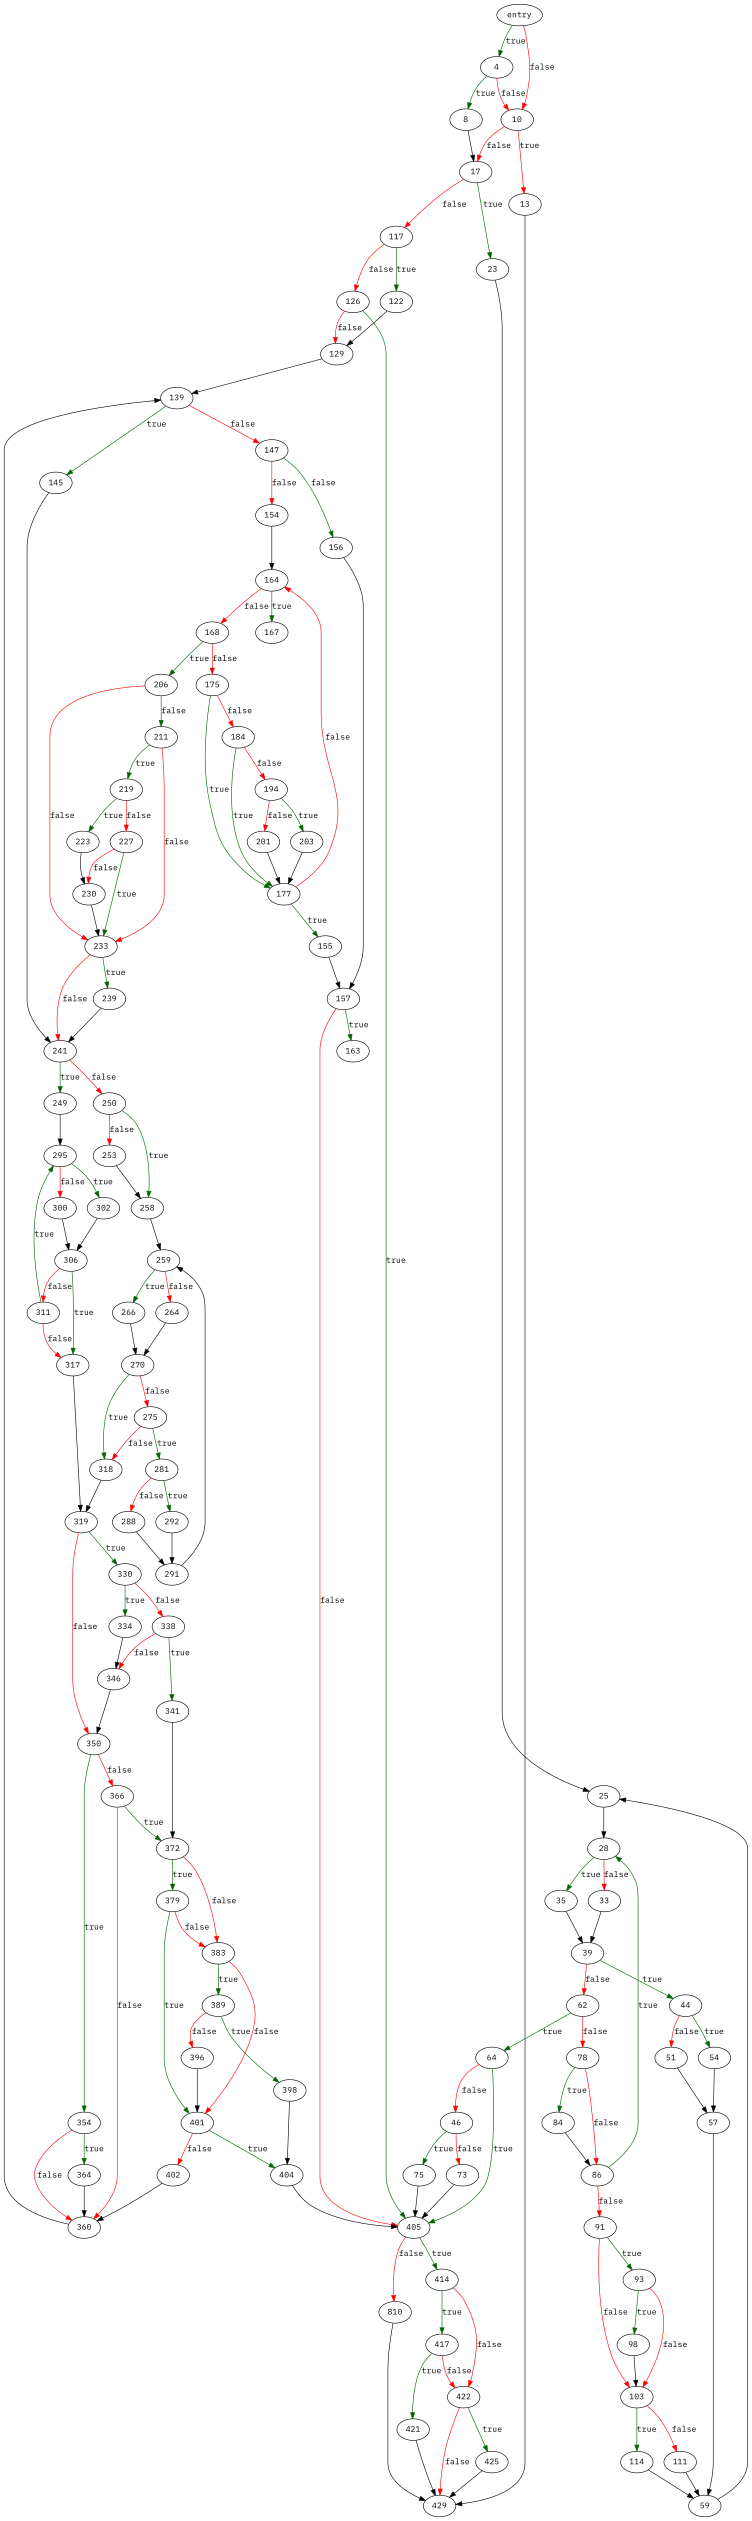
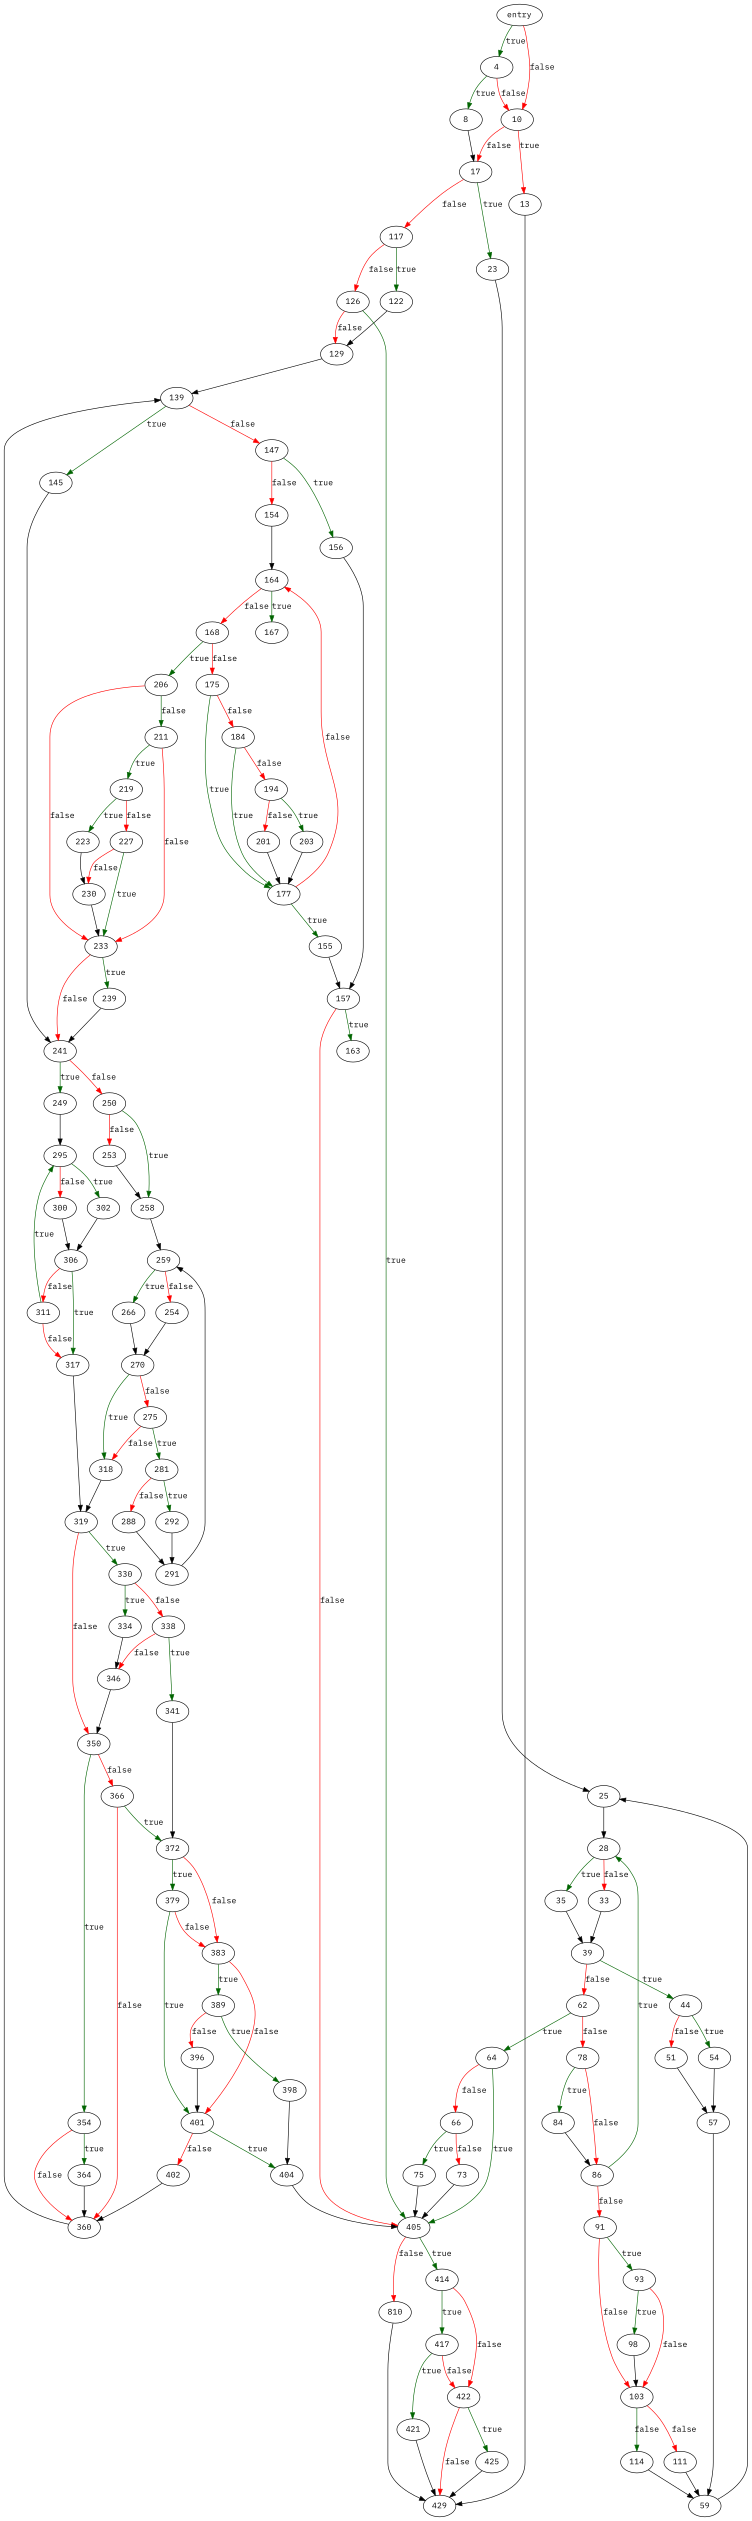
edge "147" -> "156": label "false" -> "true"
node "264": label "264" -> "254"
node "46": label "46" -> "66"
edge "103" -> "114": label "true" -> "false"
